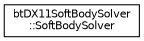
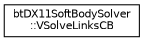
node "btDX11SoftBodySolver ::SoftBodySolver": label "btDX11SoftBodySolver ::SoftBodySolver" -> "btDX11SoftBodySolver ::VSolveLinksCB"
